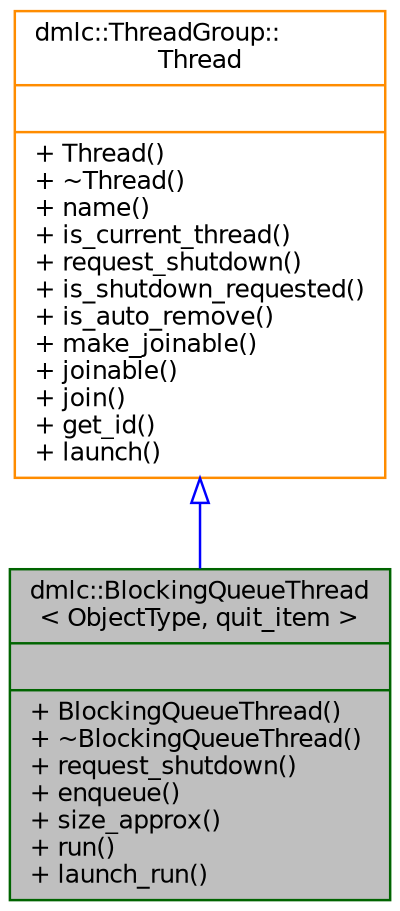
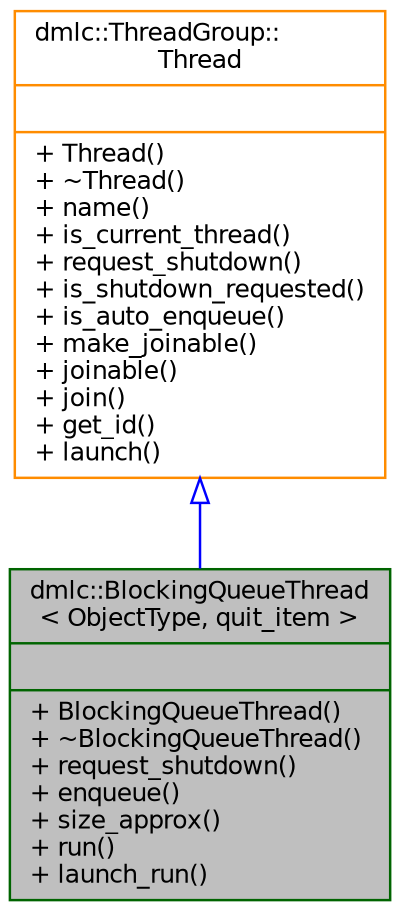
node "dmlc::ThreadGroup::": text "+ is_auto_remove()" -> "+ is_auto_enqueue()"
